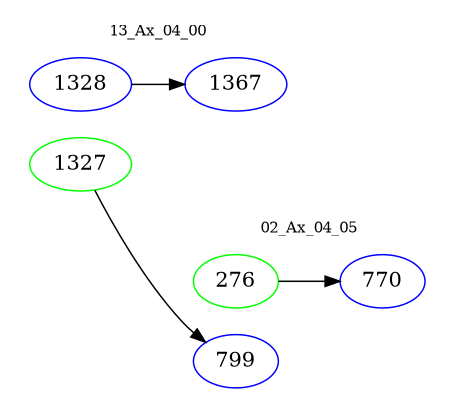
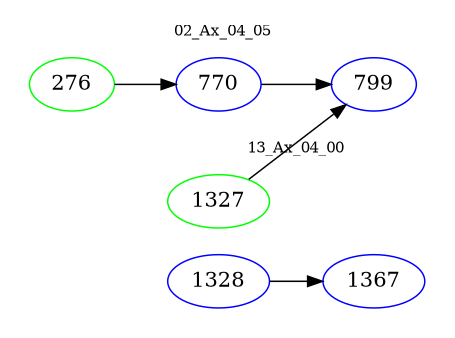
edge "770" -> "799": added
